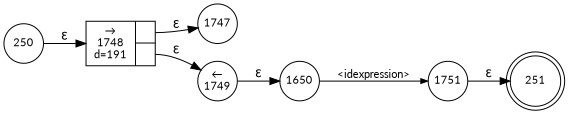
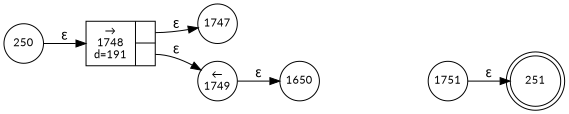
edge "1650" -> "1751": removed, label "<idexpression>"
